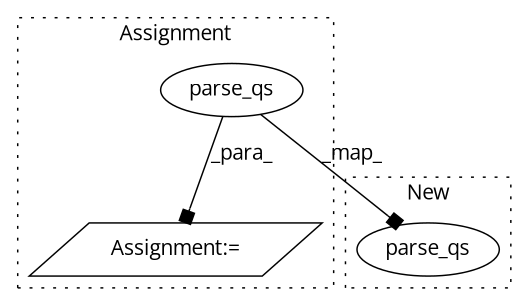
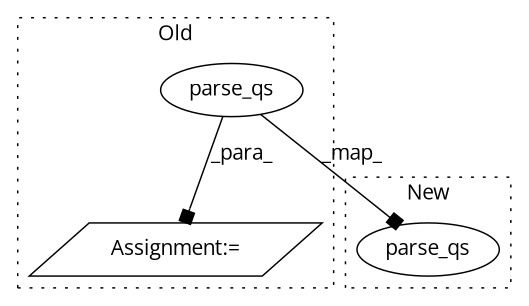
cluster "Assignment": label "Assignment" -> "Old"
